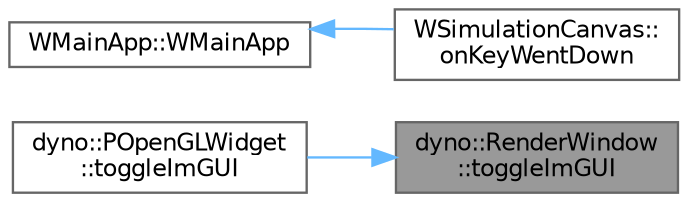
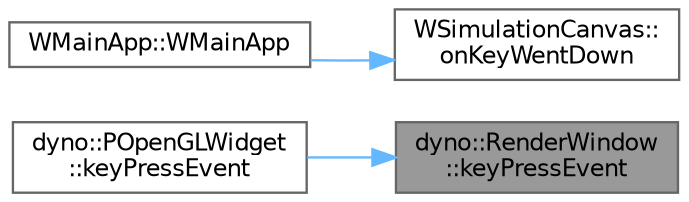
edge "WSimulationCanvas:: onKeyWentDown" -> "WMainApp::WMainApp": reversed
node "dyno::POpenGLWidget ::toggleImGUI": label "dyno::POpenGLWidget ::toggleImGUI" -> "dyno::POpenGLWidget ::keyPressEvent"
node "dyno::RenderWindow ::toggleImGUI": label "dyno::RenderWindow ::toggleImGUI" -> "dyno::RenderWindow ::keyPressEvent"
